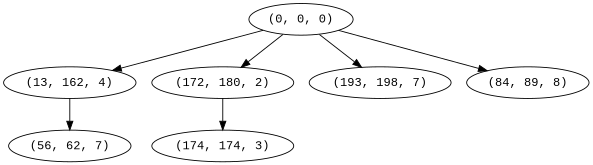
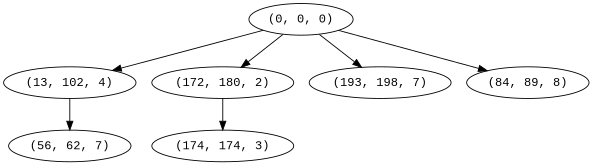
node "(13, 162, 4)": label "(13, 162, 4)" -> "(13, 102, 4)"
